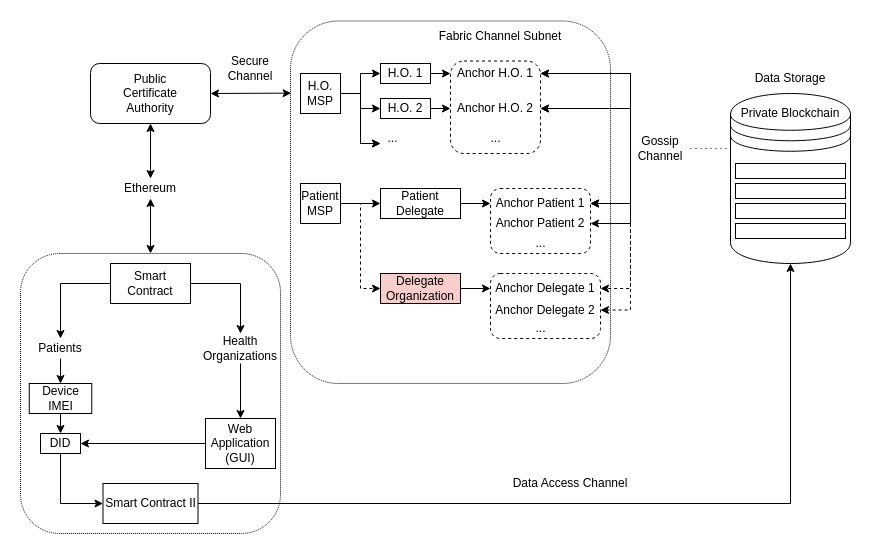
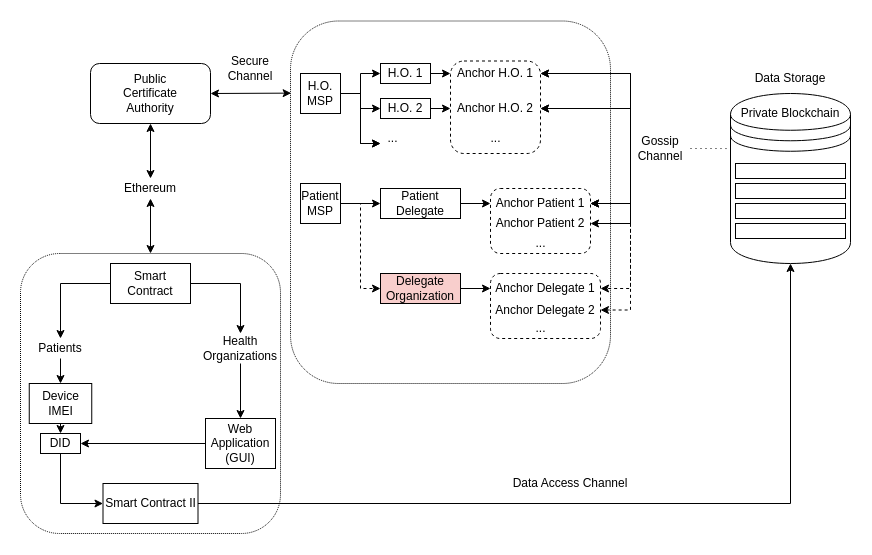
node "Fabric Channel Subnet": removed
node "Device IMEI": size 63x30 -> 63x40
